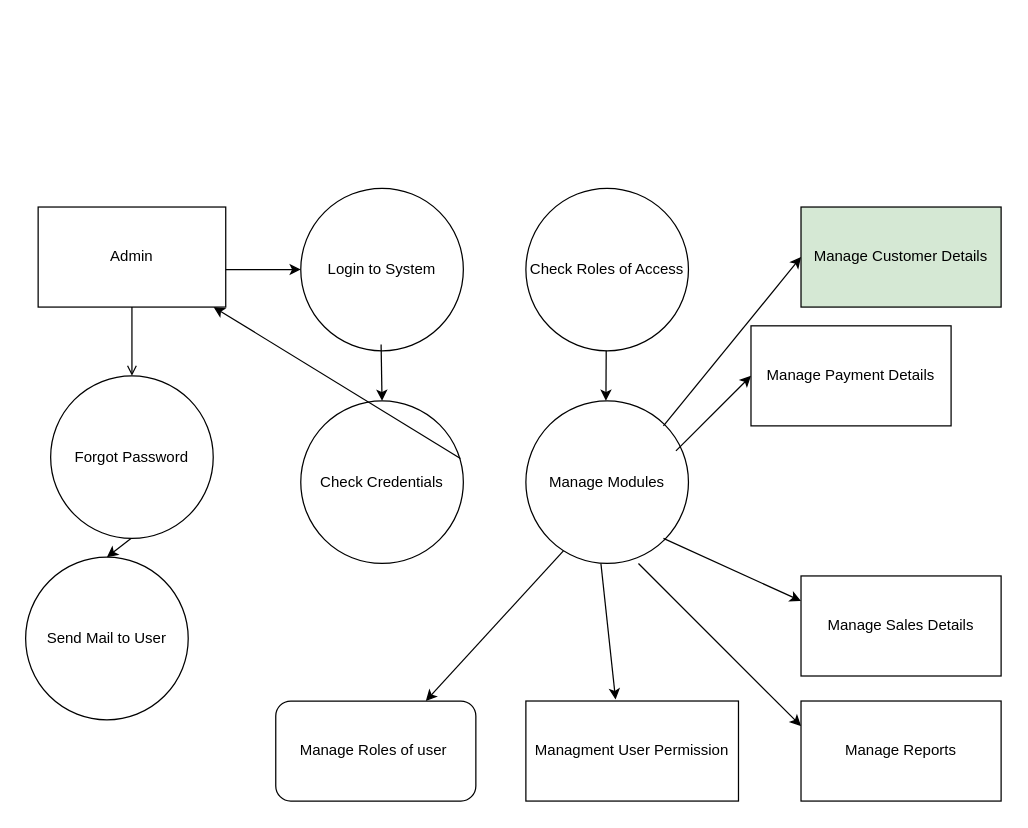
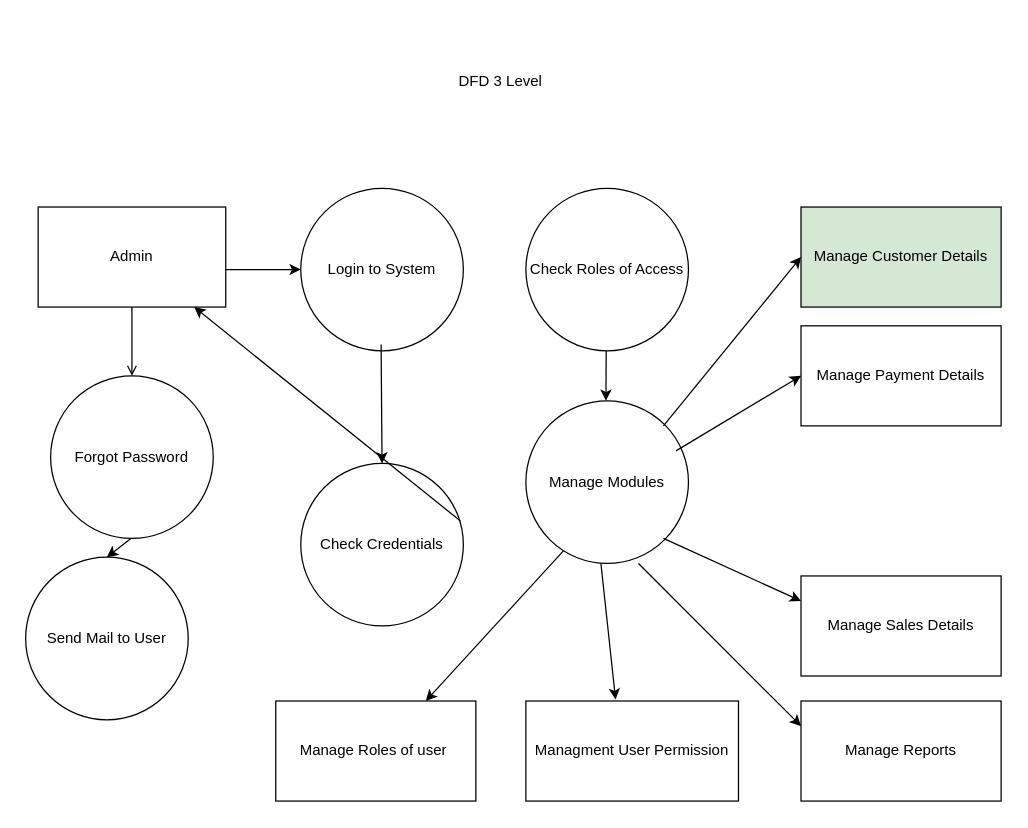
node "DFD 3 Level": added
node "Manage Payment Details": moved (851, 376) -> (901, 376)
node "Check Credentials": moved (382, 482) -> (382, 544)
node "Manage Roles of user": shape rounded rectangle -> rectangle
